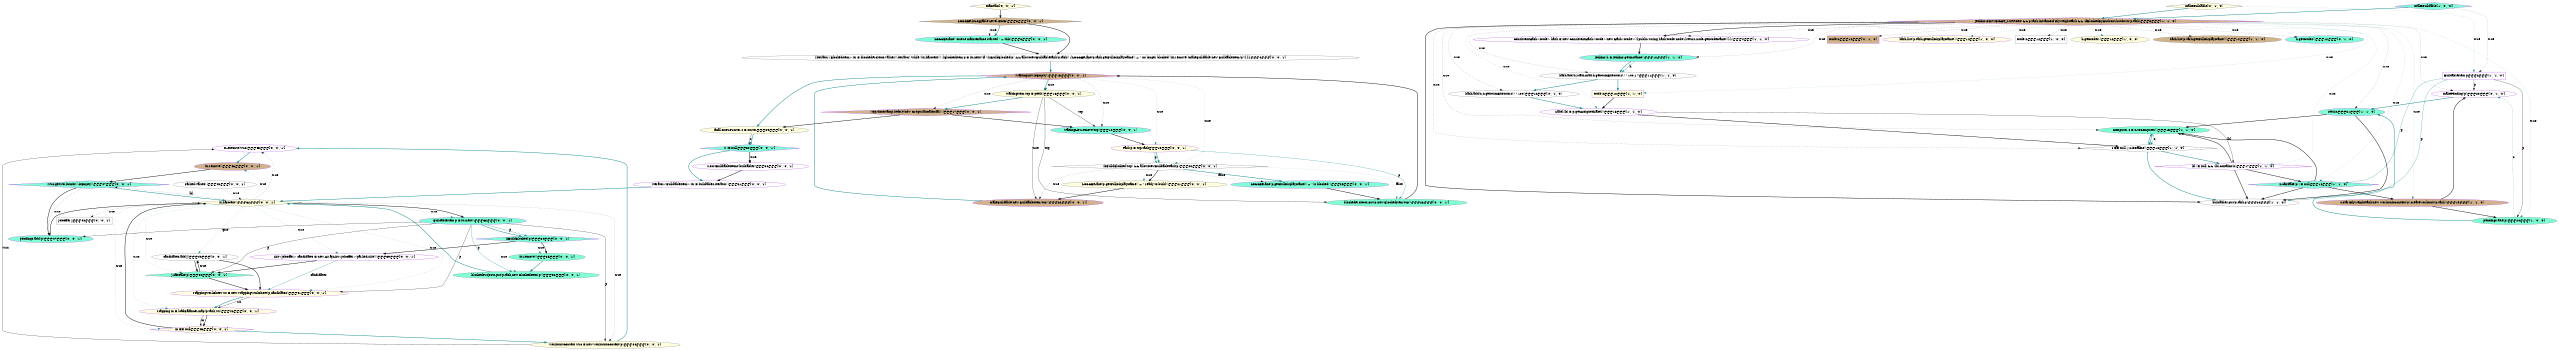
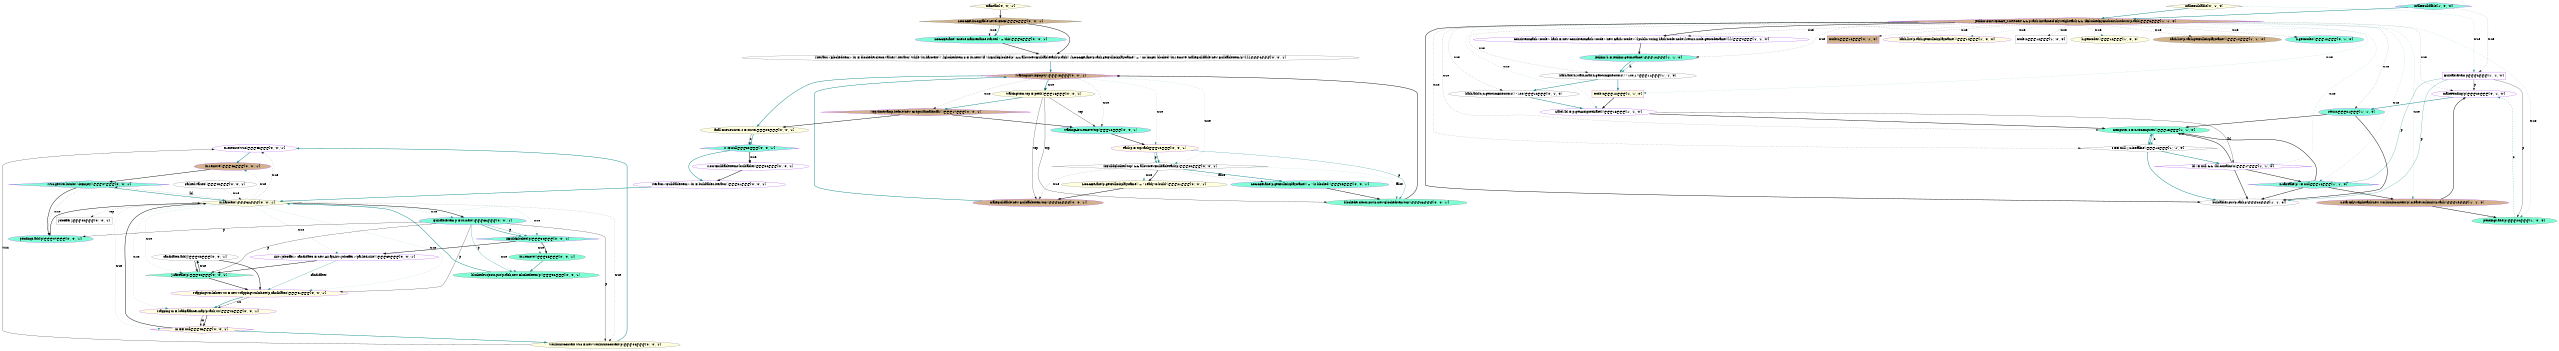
edge "Label lbl = p.getAssignedLabel()@@@13@@@['1', '1', '0']" -> "c == null || c.isOffline()@@@16@@@['1', '1', '0']": now "Label lbl = p.getAssignedLabel()@@@13@@@['1', '1', '0']" -> "Computer c = n.toComputer()@@@15@@@['1', '1', '0']"
edge "WaitingItem top = peek()@@@16@@@['0', '0', '1']" -> "makeBuildable(new BuildableItem(top))@@@22@@@['0', '0', '1']": label "true" -> "top"
edge "pendings.add(p)@@@20@@@['1', '0', '0']" -> "return@@@21@@@['1', '1', '0']": removed
edge "itr.hasNext()@@@32@@@['0', '0', '1']" -> "JobOffer j@@@40@@@['0', '0', '1']": label "true" -> "top"
edge "itr.hasNext()@@@32@@@['0', '0', '1']" -> "candidates.add(j)@@@40@@@['0', '0', '1']": now "itr.hasNext()@@@32@@@['0', '0', '1']" -> "isBuildBlocked(p)@@@34@@@['0', '0', '1']"
